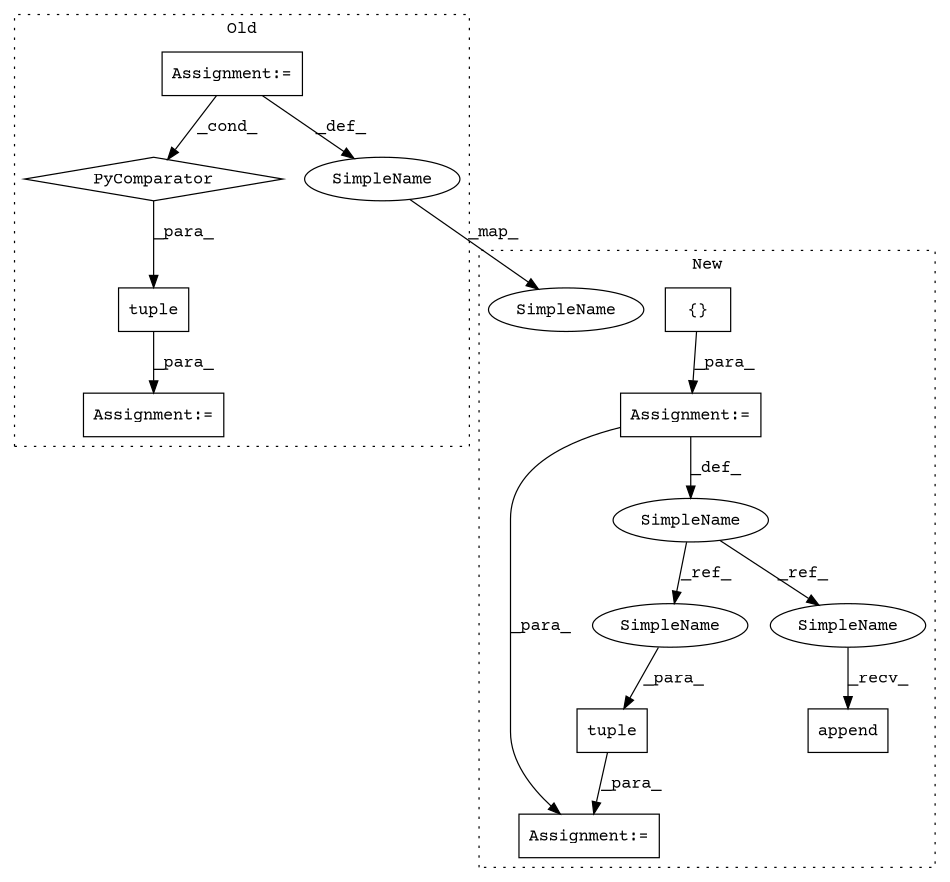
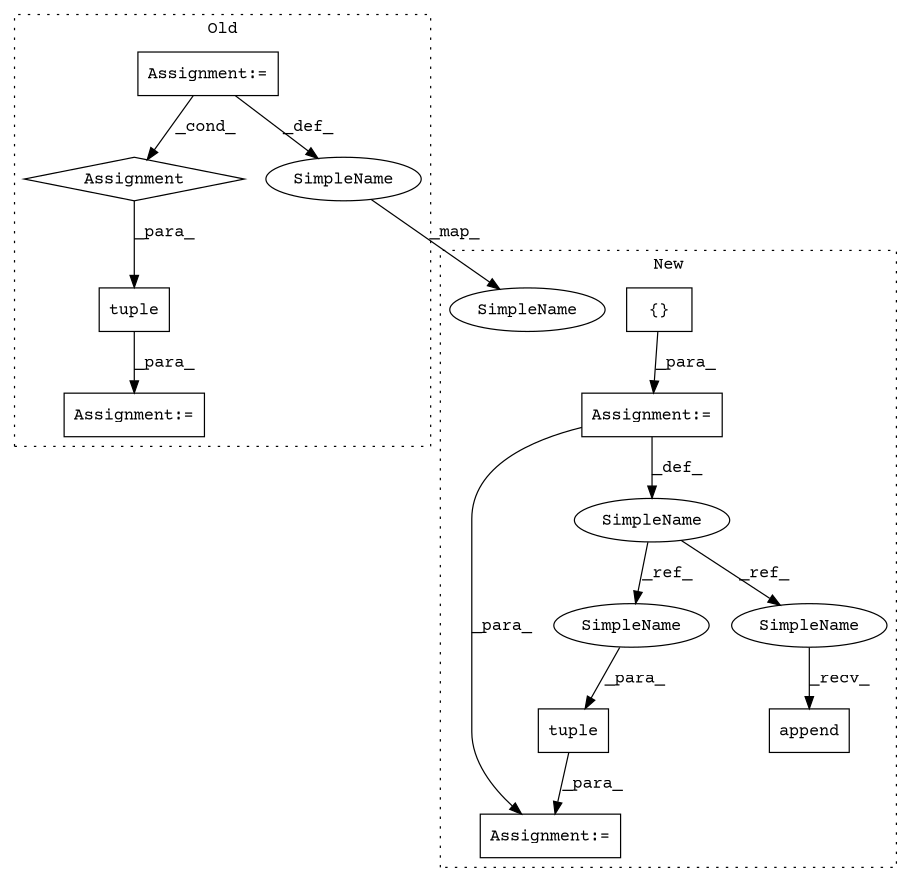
node "PyComparator": label "PyComparator" -> "Assignment"
